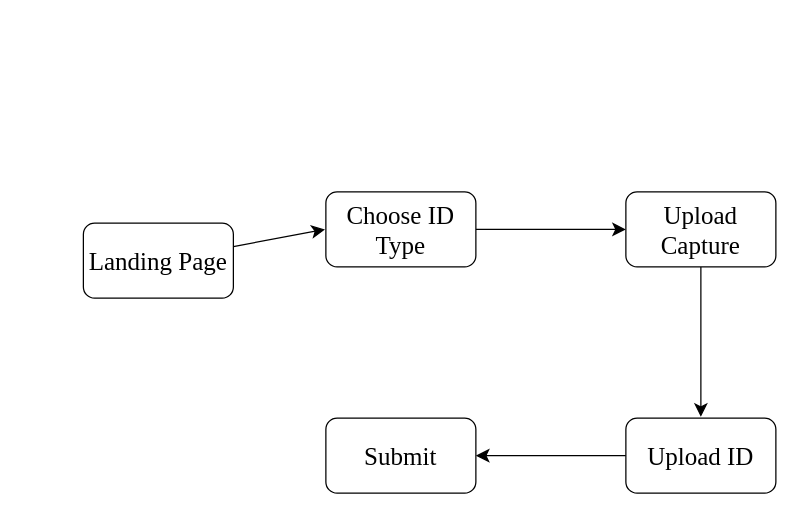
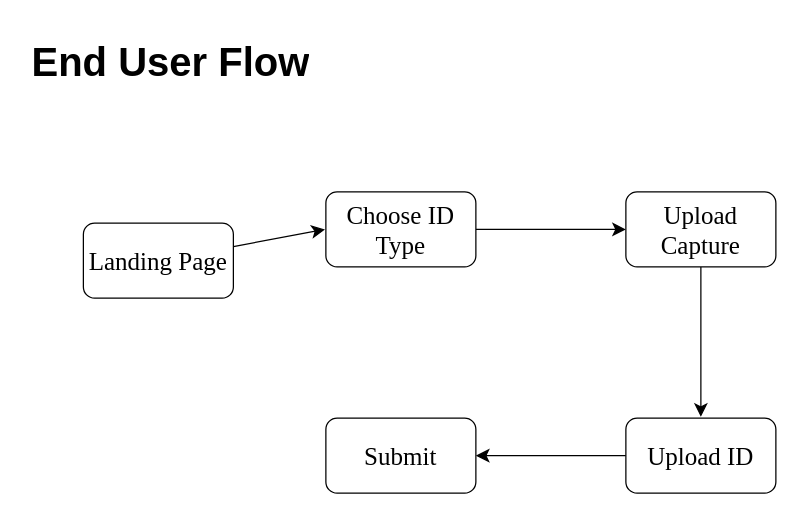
node "End User Flow": added
